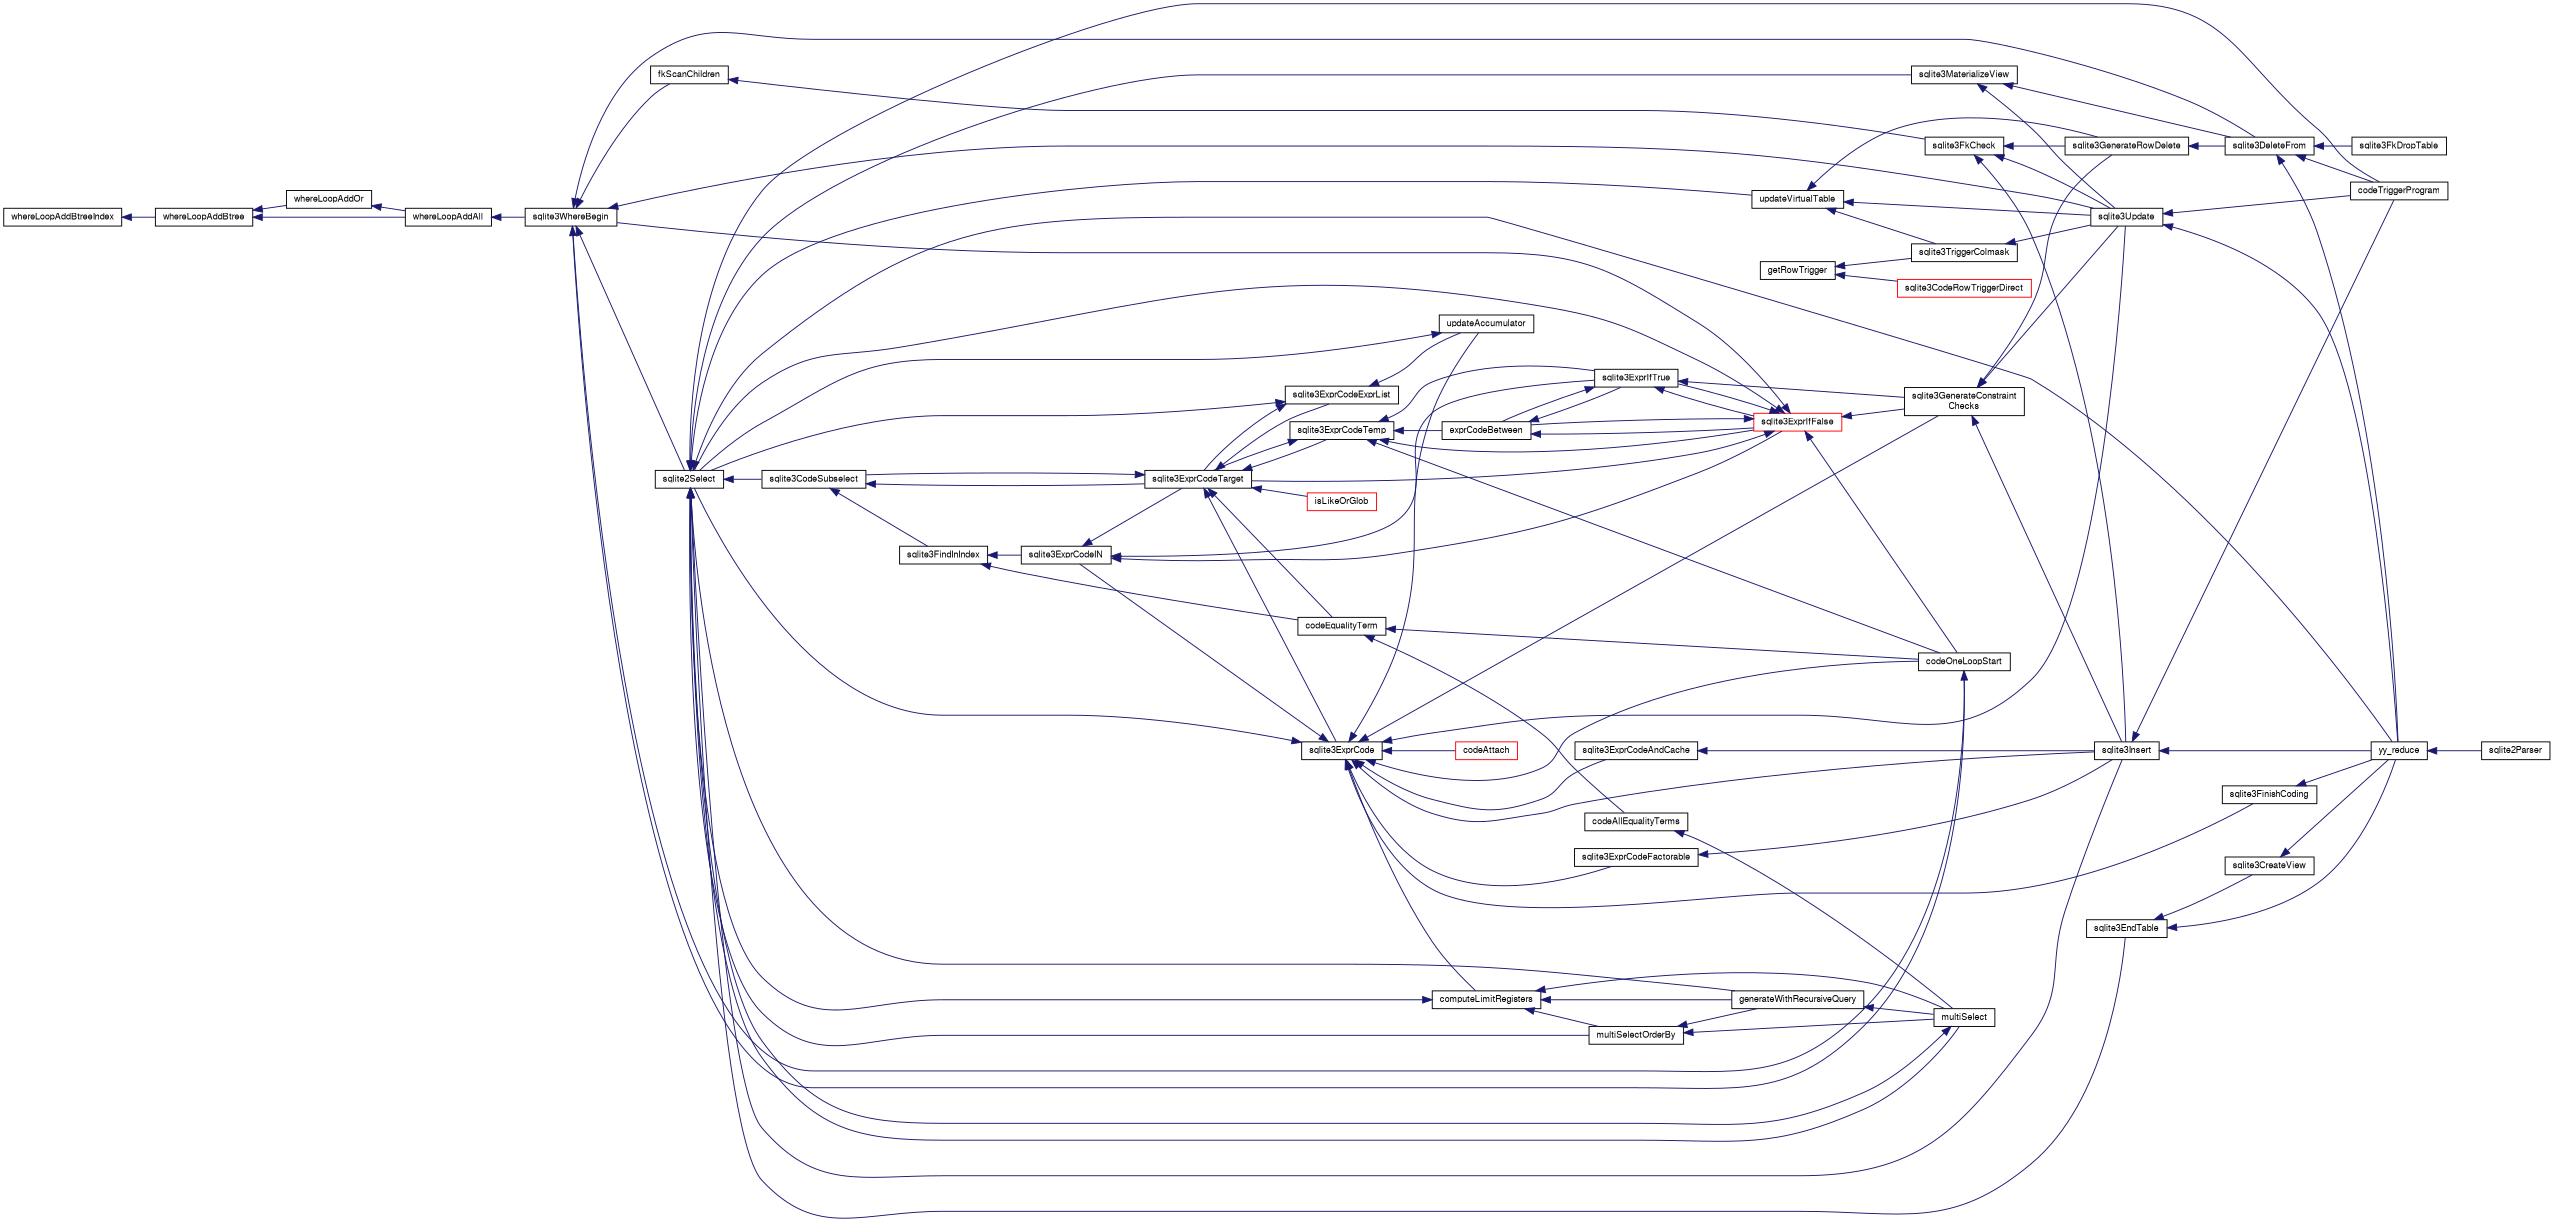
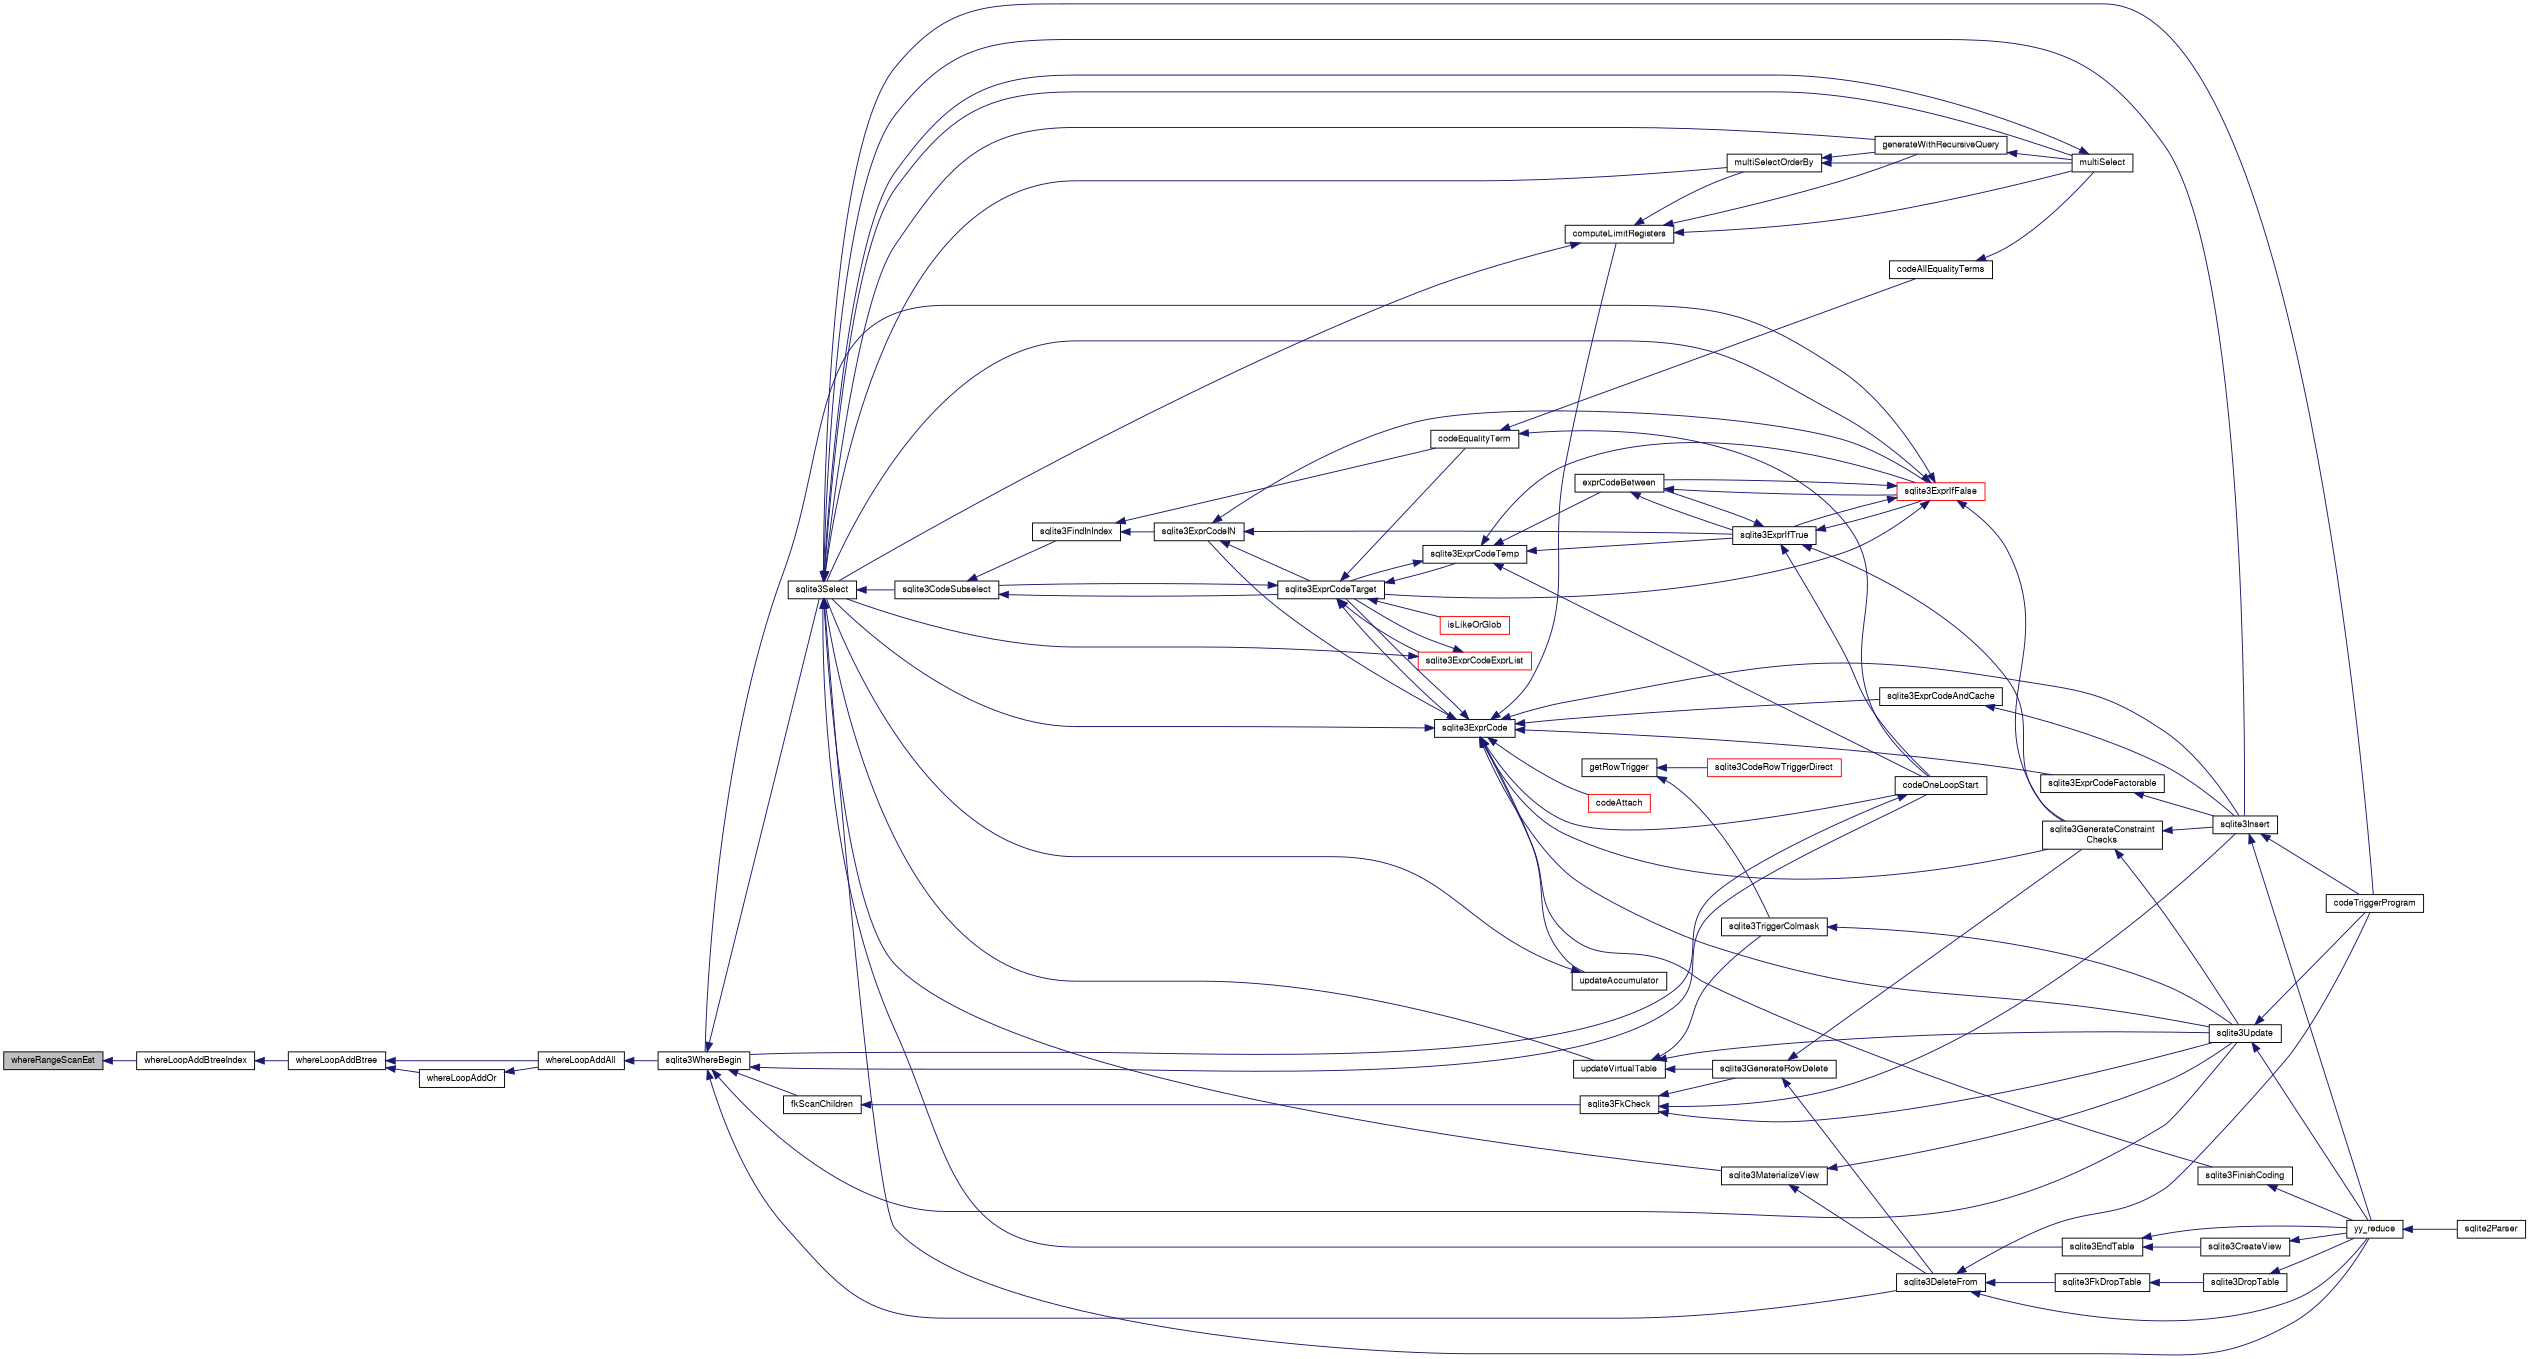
edge "sqlite3GenerateRowDelete" -> "sqlite3GenerateConstraint Checks": reversed
edge "updateAccumulator" -> "sqlite3ExprCodeExprList": removed
node "sqlite3ExprCodeExprList": color black -> red
node "sqlite2Select": label "sqlite2Select" -> "sqlite3Select"
edge "codeOneLoopStart" -> "sqlite3ExprIfFalse": now "codeOneLoopStart" -> "sqlite3ExprIfTrue"
edge "sqlite3ExprCodeTarget" -> "sqlite3ExprCode": added
node "whereRangeScanEst": added
node "sqlite3DropTable": added
